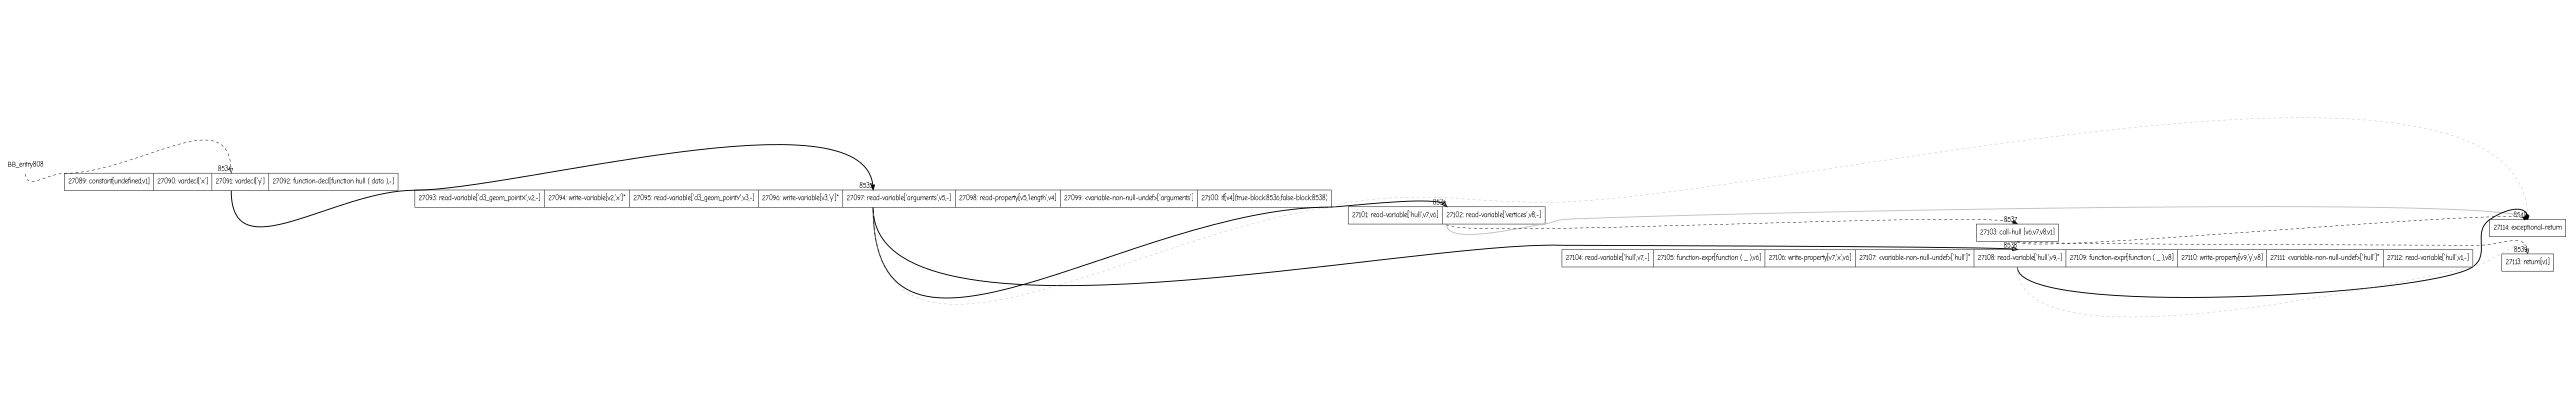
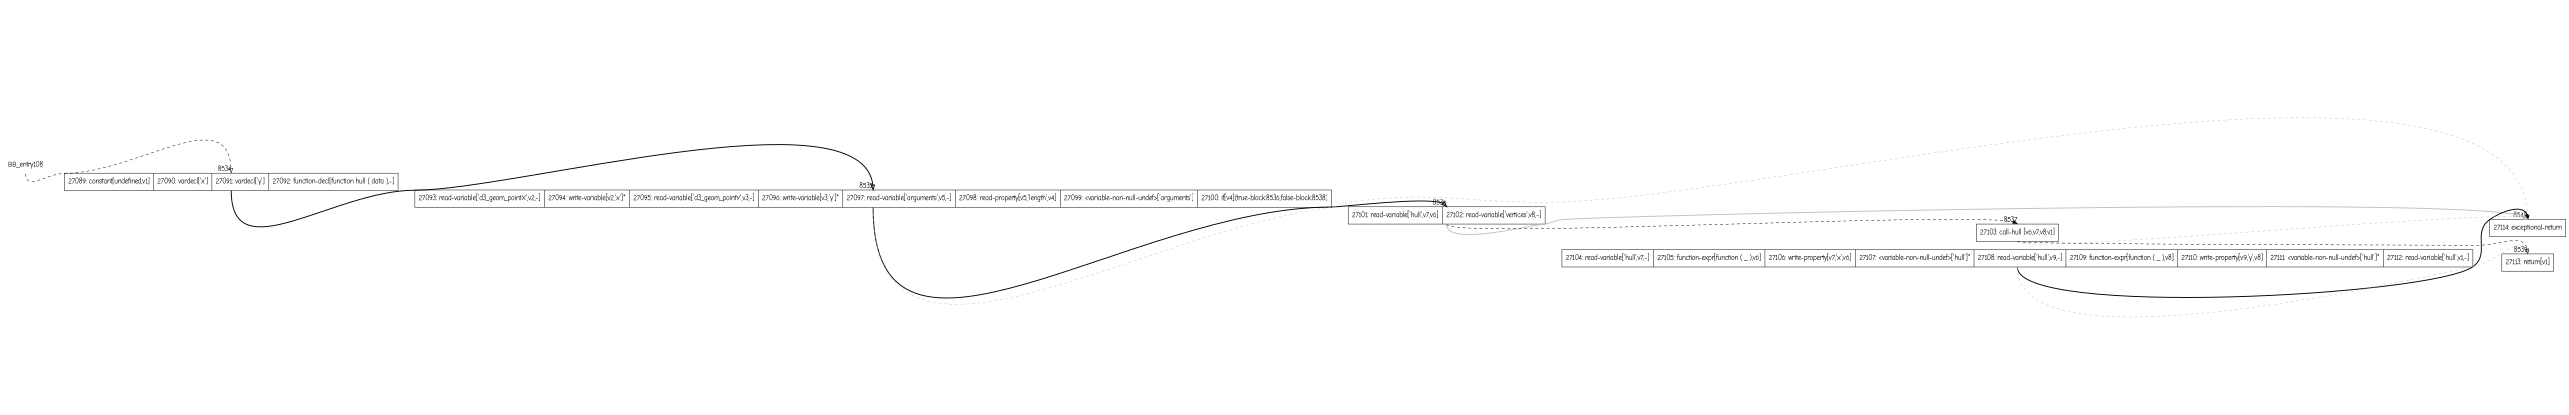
node "BB_entry808": label "BB_entry808" -> "BB_entry108"
edge "27089: constant[undefined,v1]" -> "27093: read-variable['d3_geom_pointX',v2,-]": arrowhead normal -> onormal
edge "27103: call-hull [v6,v7,v8,v1]" -> "27114: exceptional-return": color black -> gray
edge "27093: read-variable['d3_geom_pointX',v2,-]" -> "27104: read-variable['hull',v7,-]": removed
